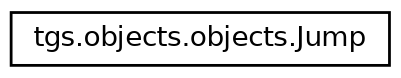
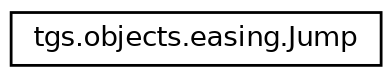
node "tgs.objects.objects.Jump": label "tgs.objects.objects.Jump" -> "tgs.objects.easing.Jump"
